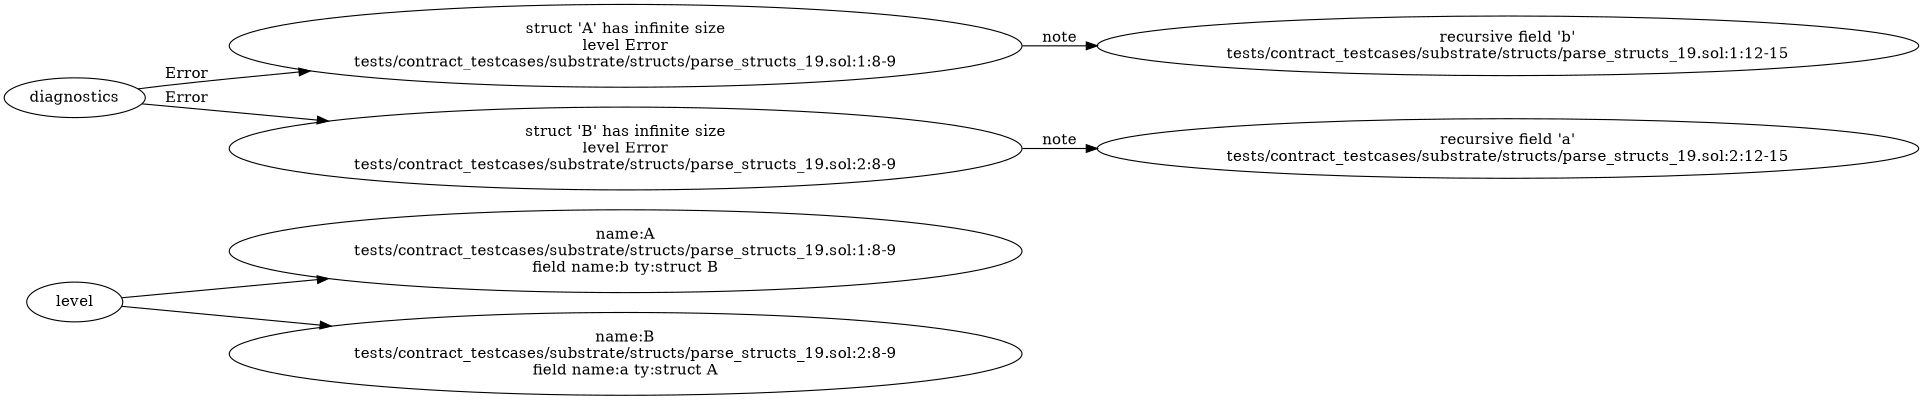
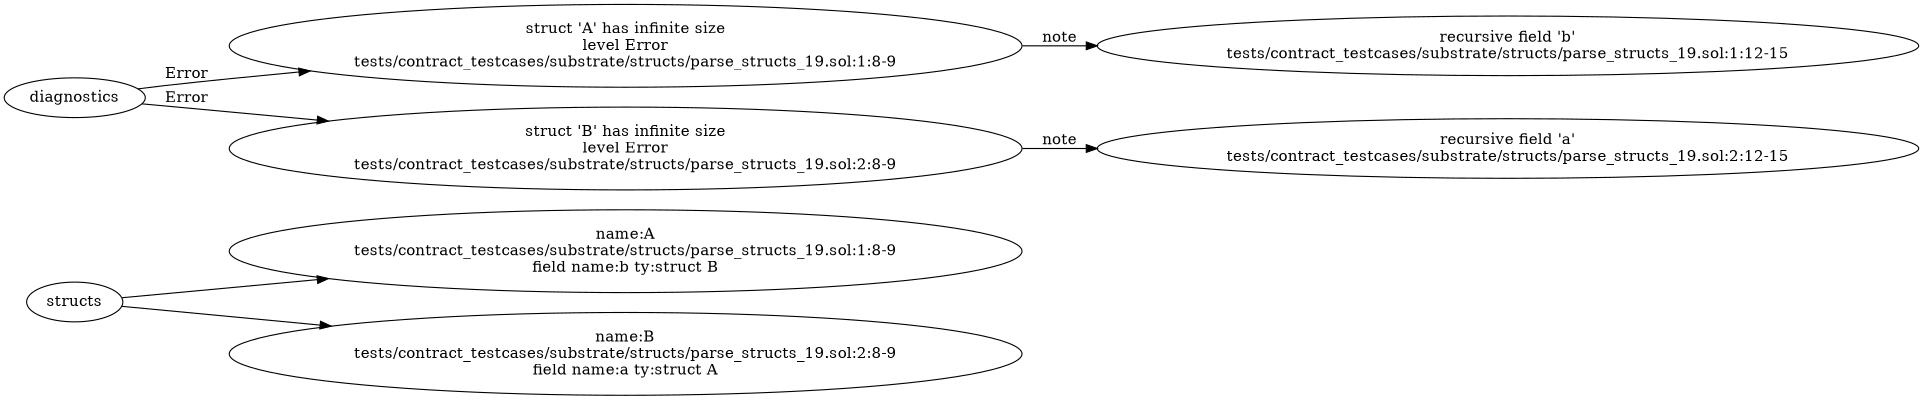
node "level": label "level" -> "structs"
